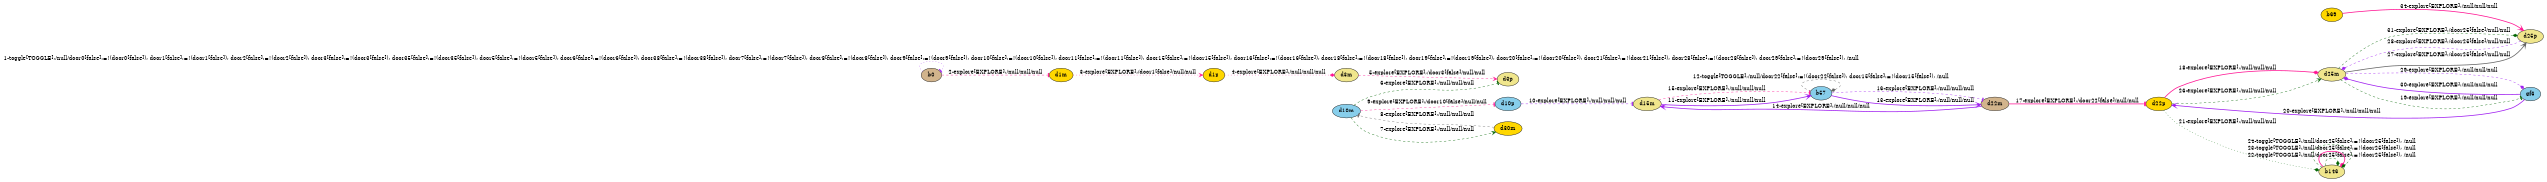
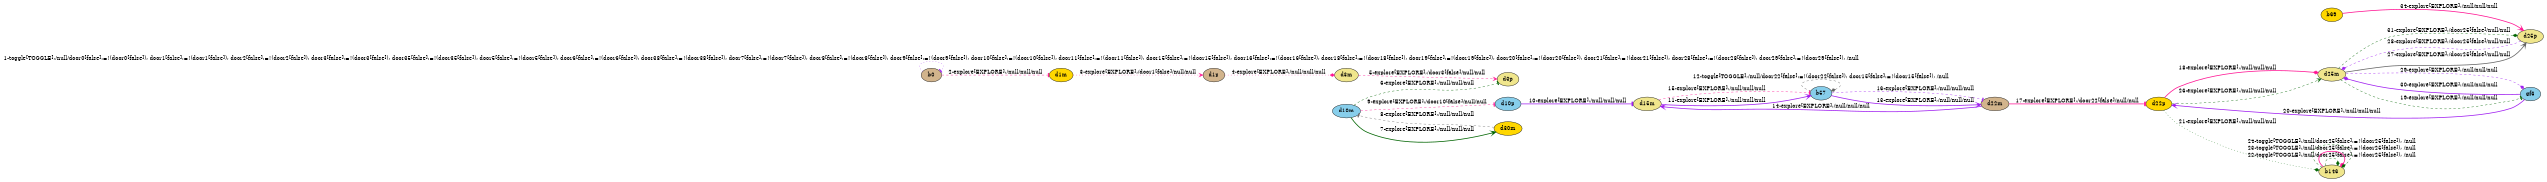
node "d1p": fillcolor gold -> tan
edge "d10p" -> "d15m": style dashed -> bold
edge "d10m" -> "d30m": style dashed -> bold
